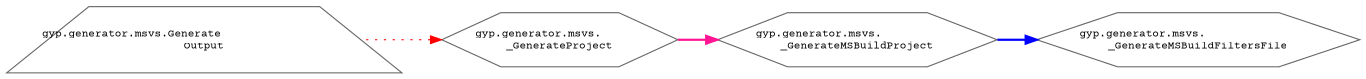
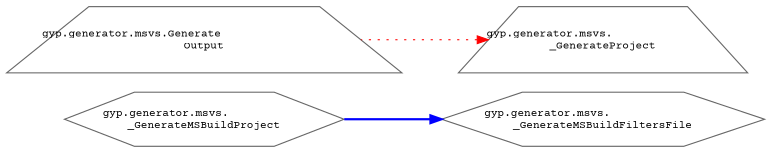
node "gyp.generator.msvs. _GenerateProject": shape hexagon -> trapezium
edge "gyp.generator.msvs. _GenerateProject" -> "gyp.generator.msvs. _GenerateMSBuildProject": removed
